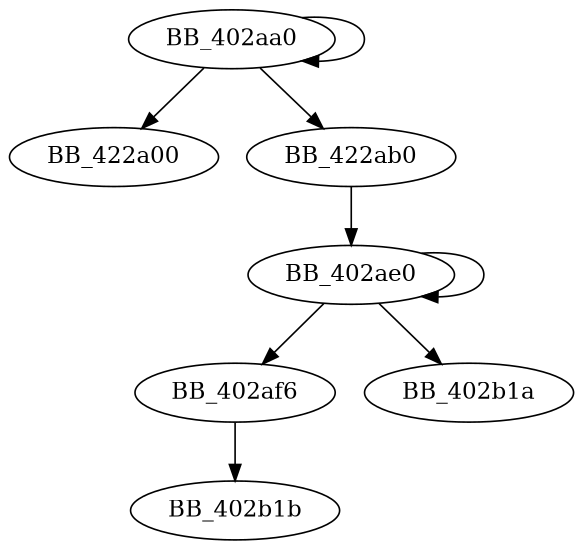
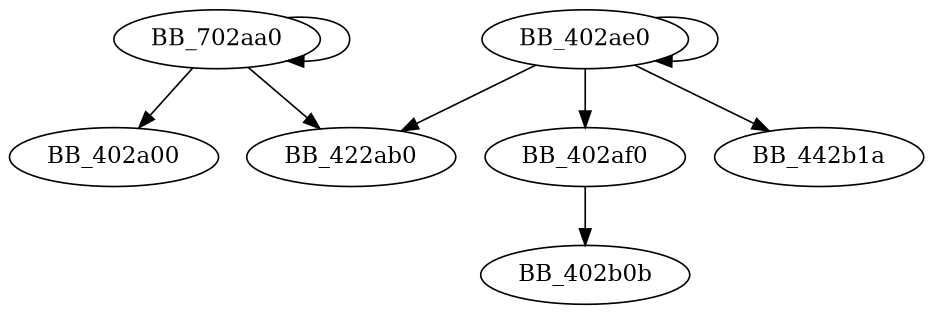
node "BB_402aa0": label "BB_402aa0" -> "BB_702aa0"
node "BB_422a00": label "BB_422a00" -> "BB_402a00"
edge "BB_422ab0" -> "BB_402ae0": reversed
node "BB_402af6": label "BB_402af6" -> "BB_402af0"
node "BB_402b1a": label "BB_402b1a" -> "BB_442b1a"
node "BB_402b1b": label "BB_402b1b" -> "BB_402b0b"
